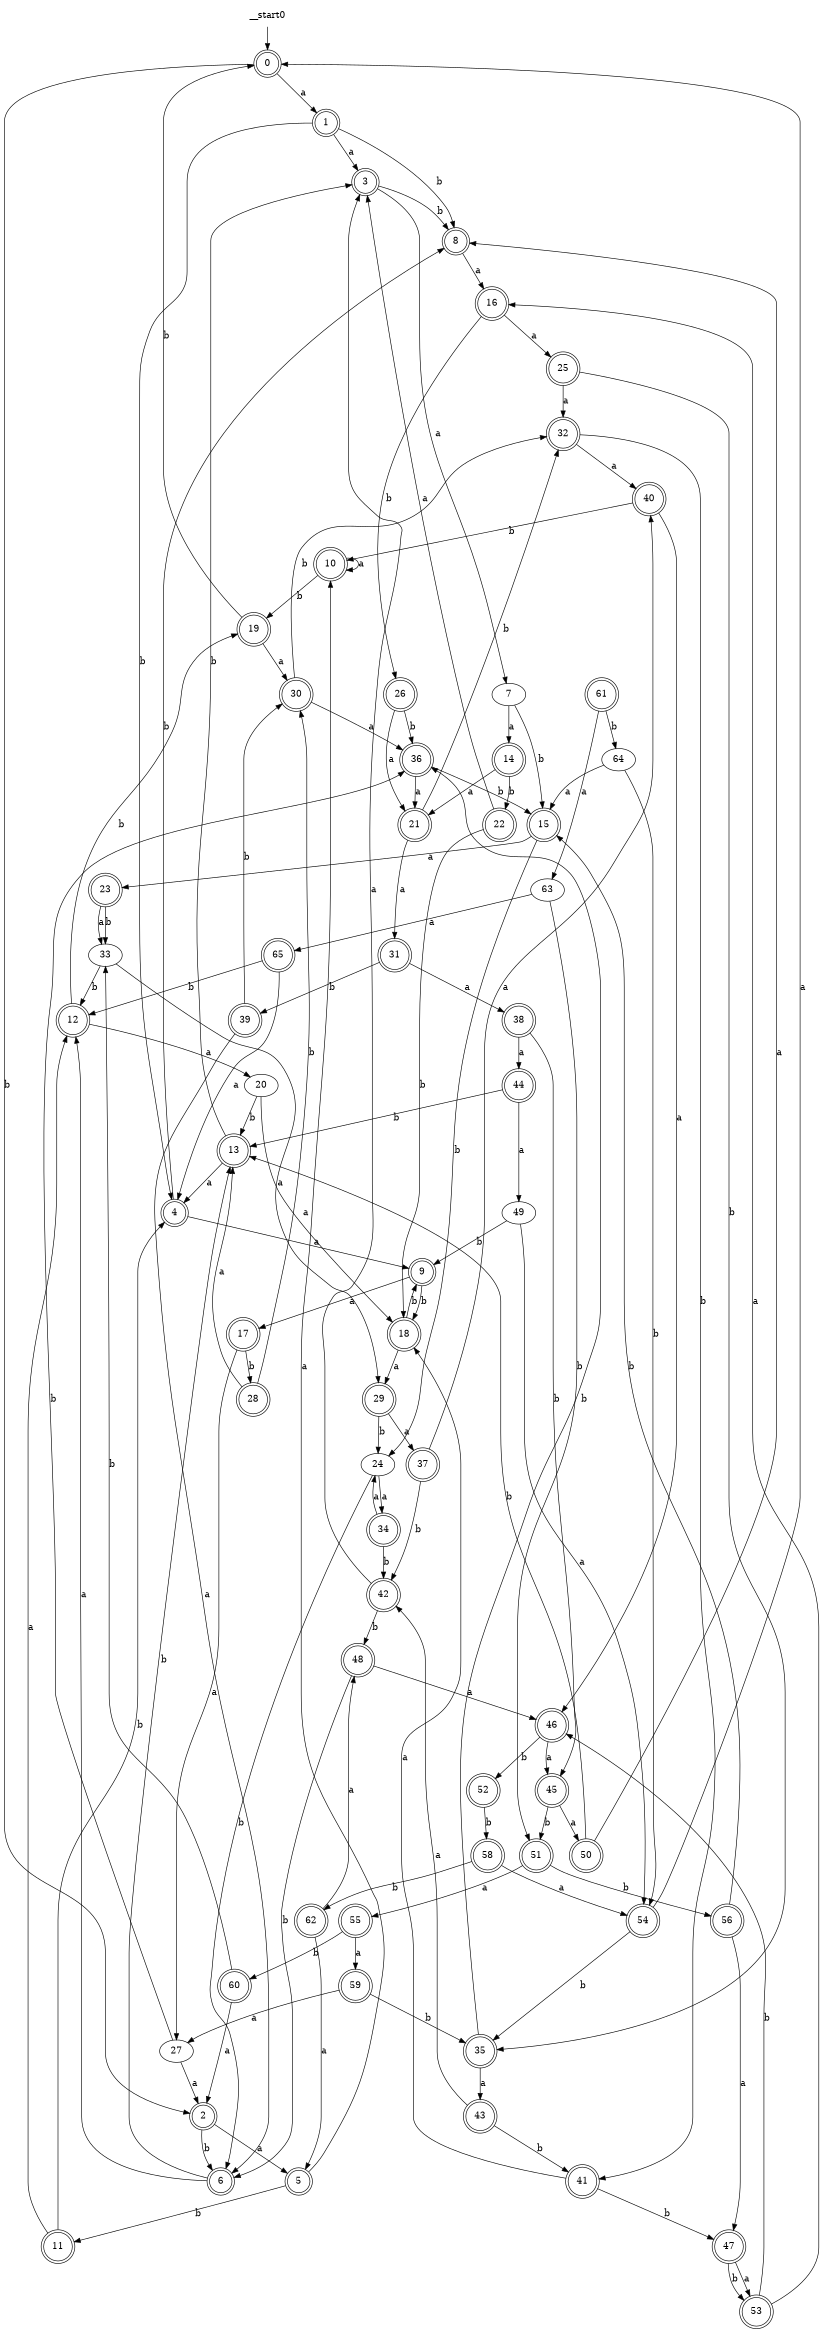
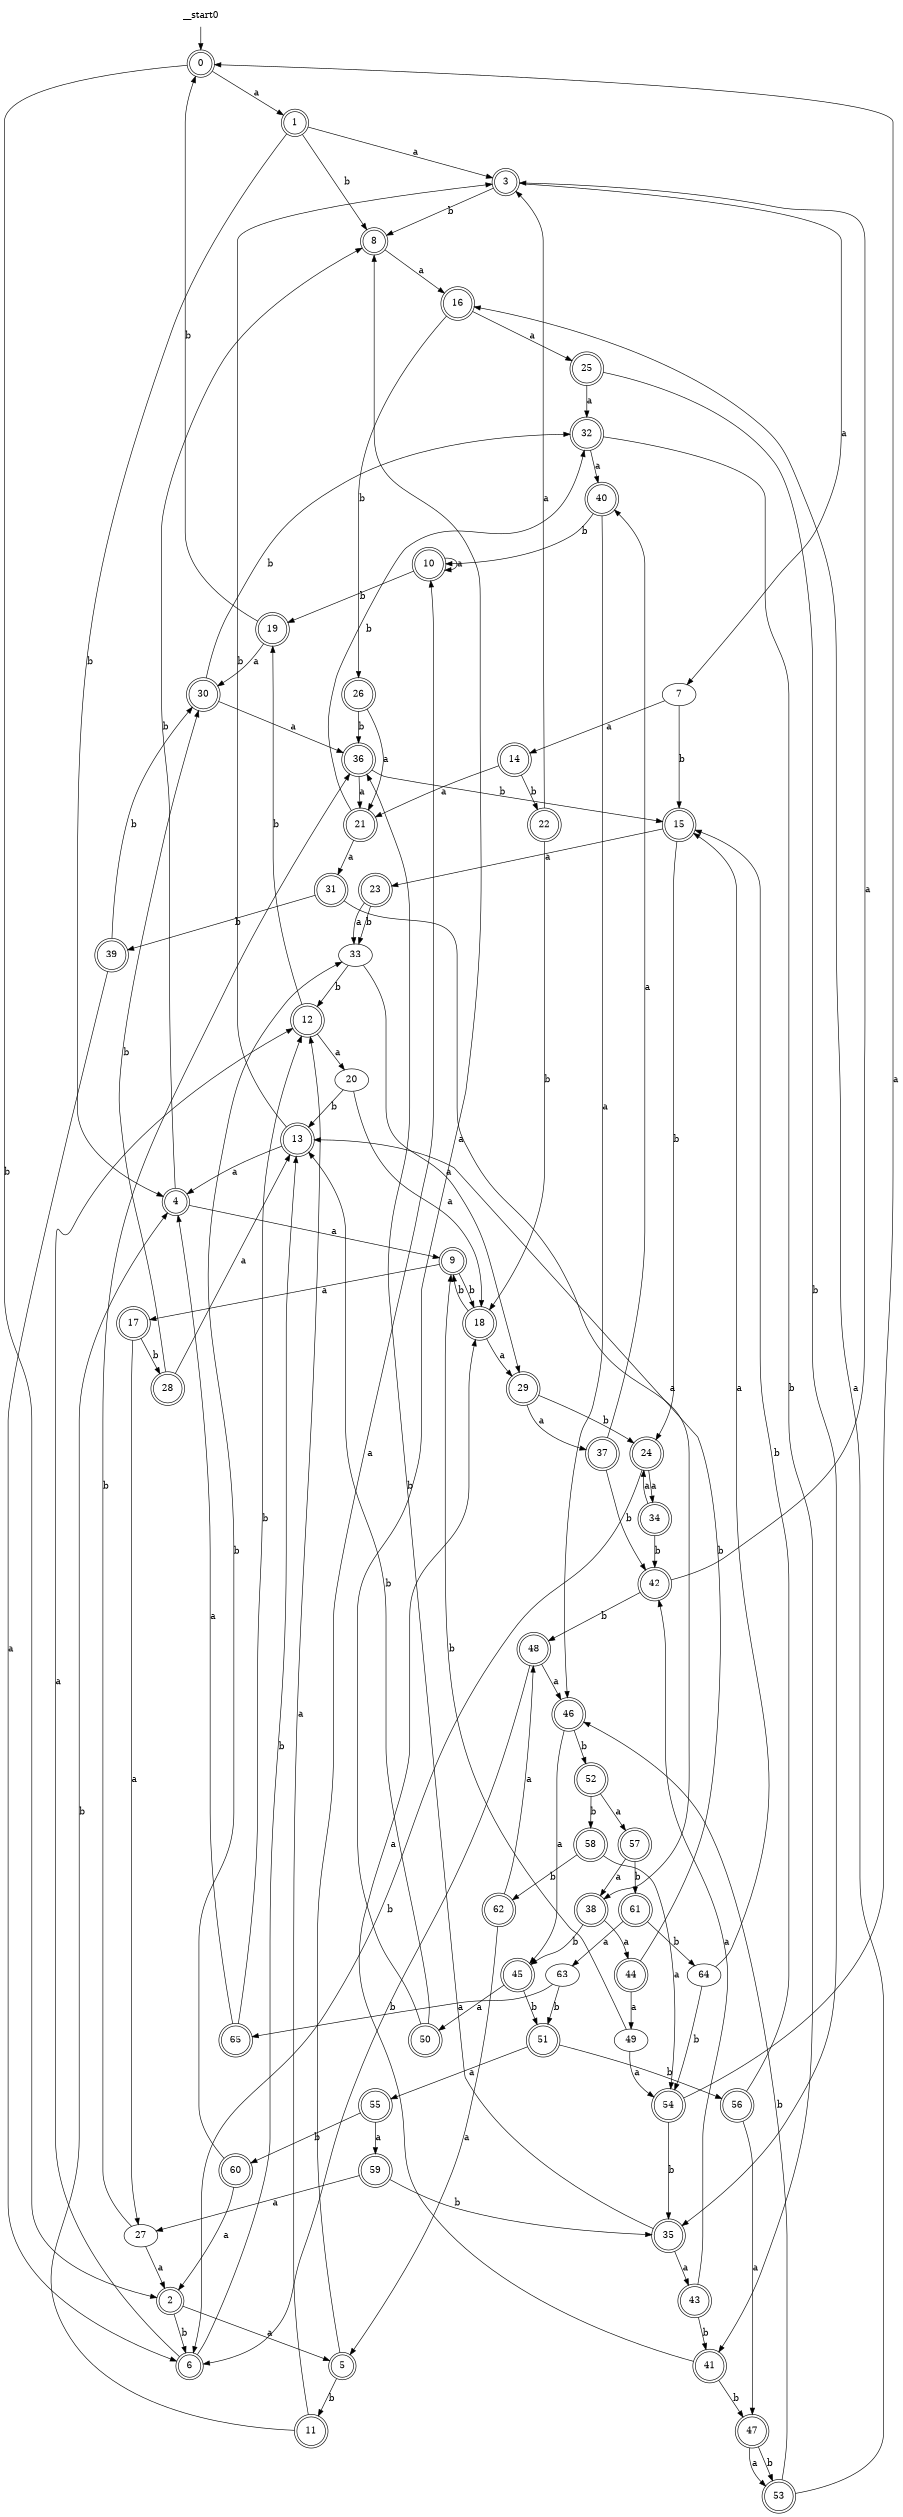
node "24": shape ellipse -> doublecircle
node "57": added
